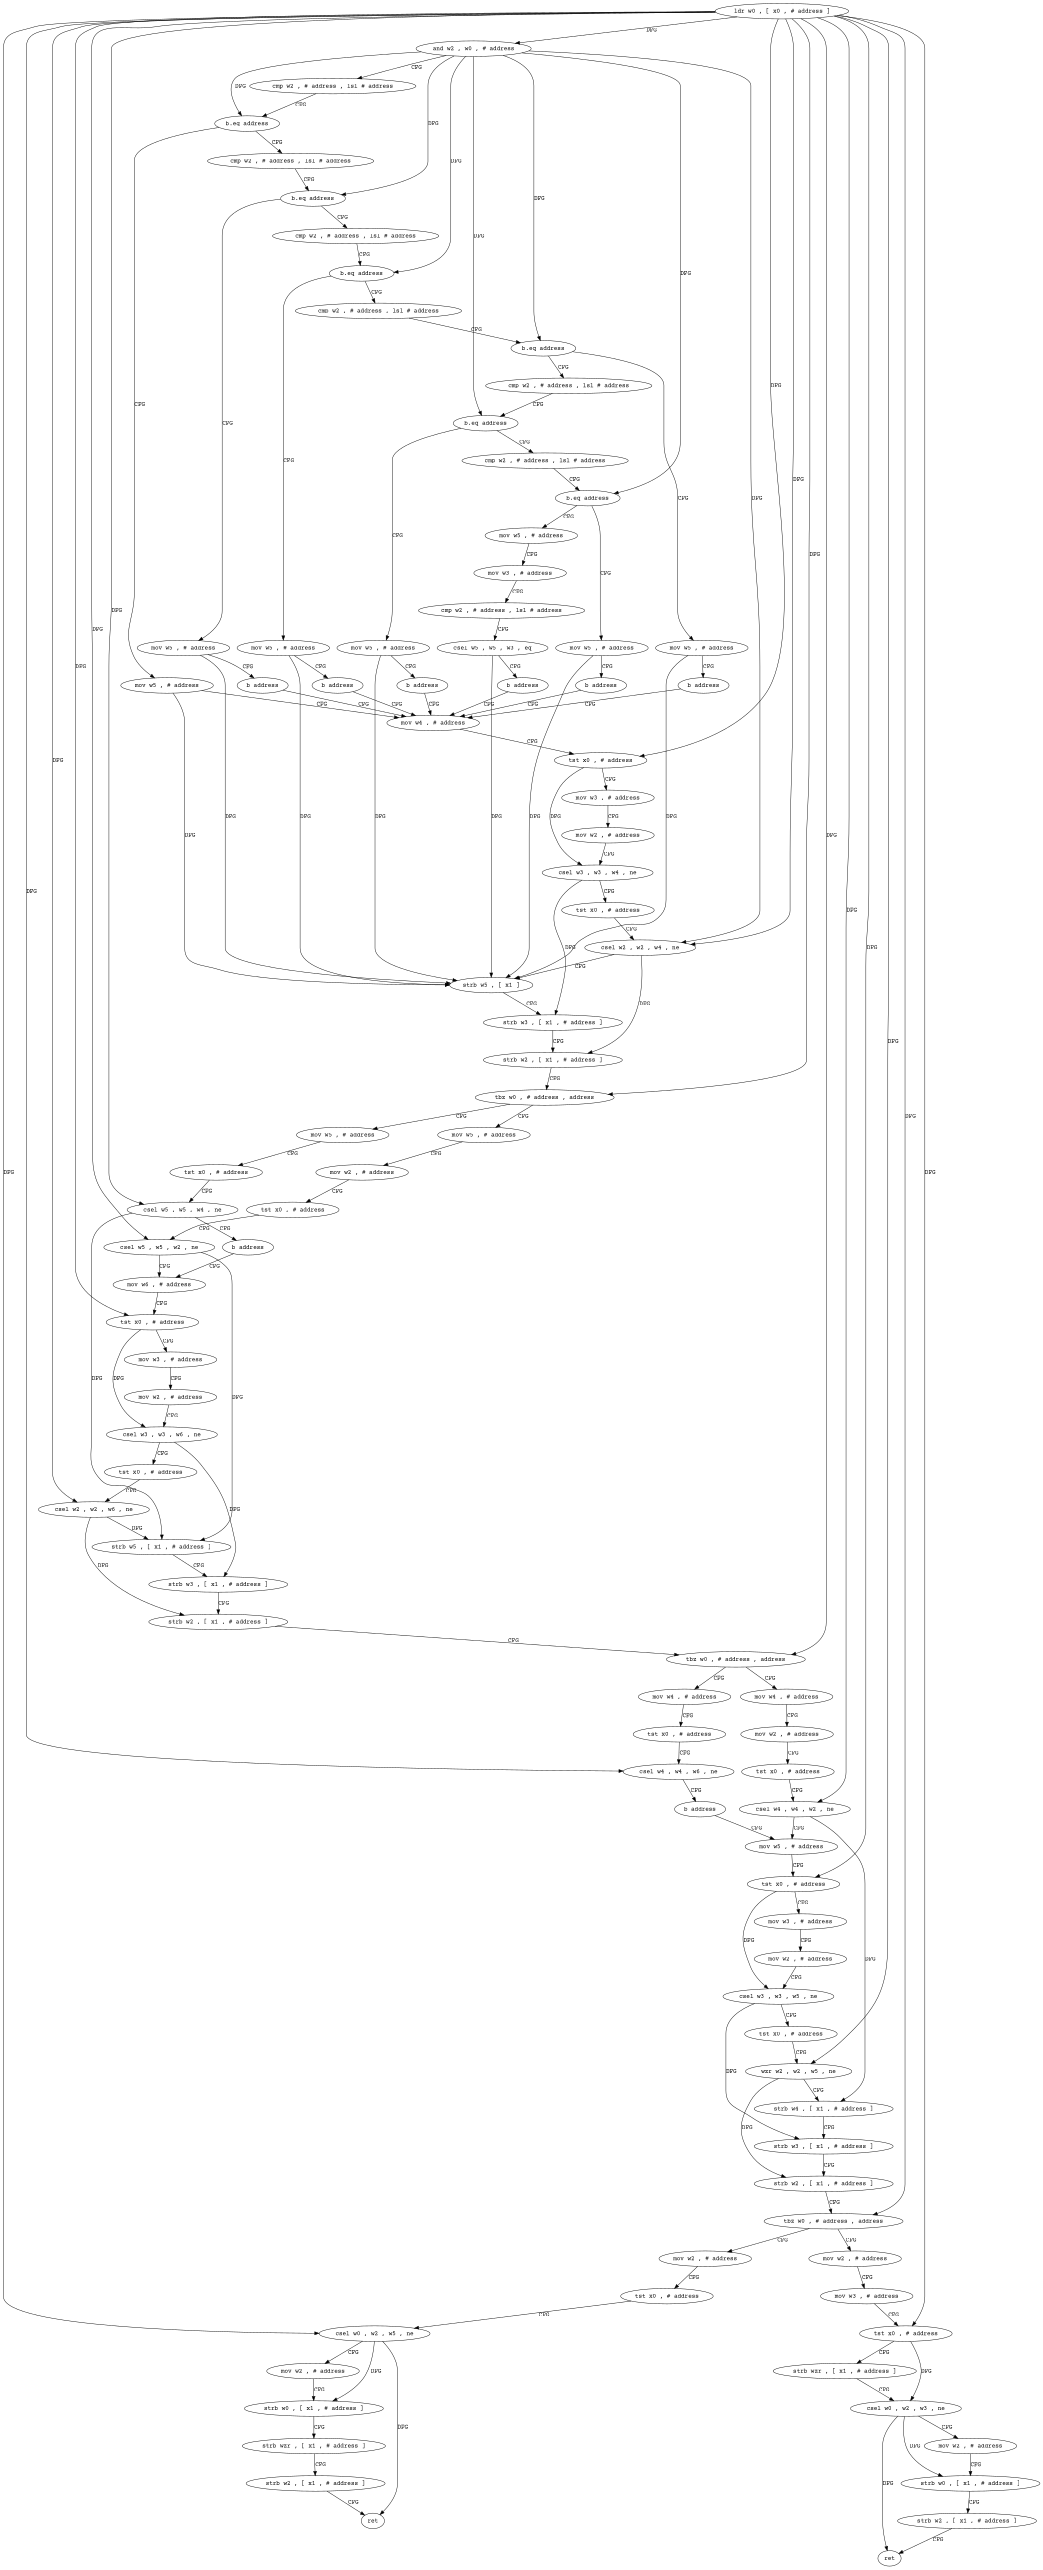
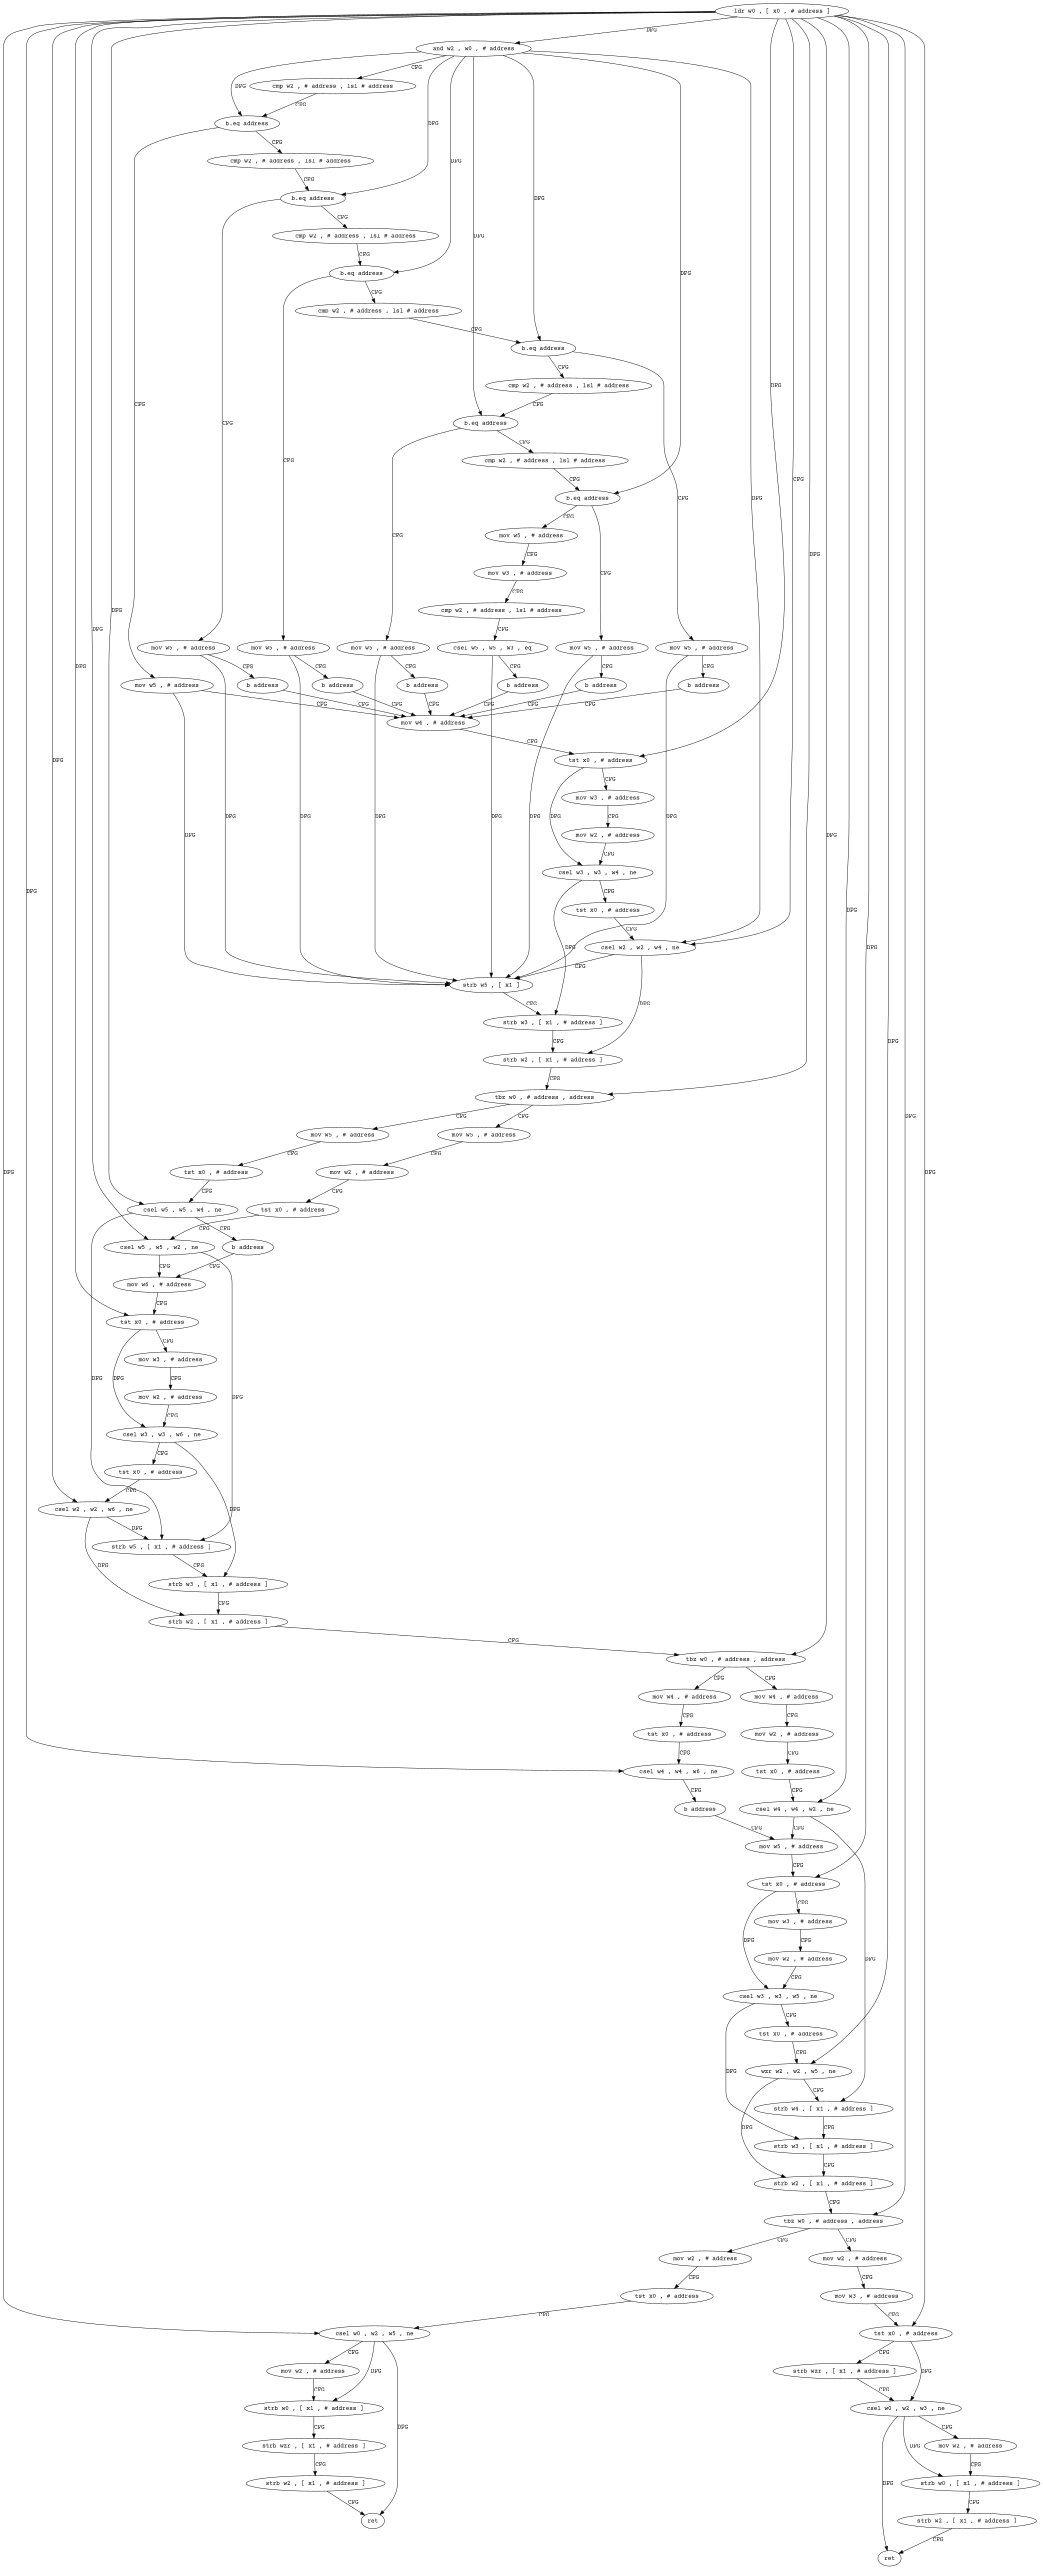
edge "ldr w0 , [ x0 , # address ]" -> "csel w2 , w2 , w4 , ne": label "DFG" -> "CFG"
